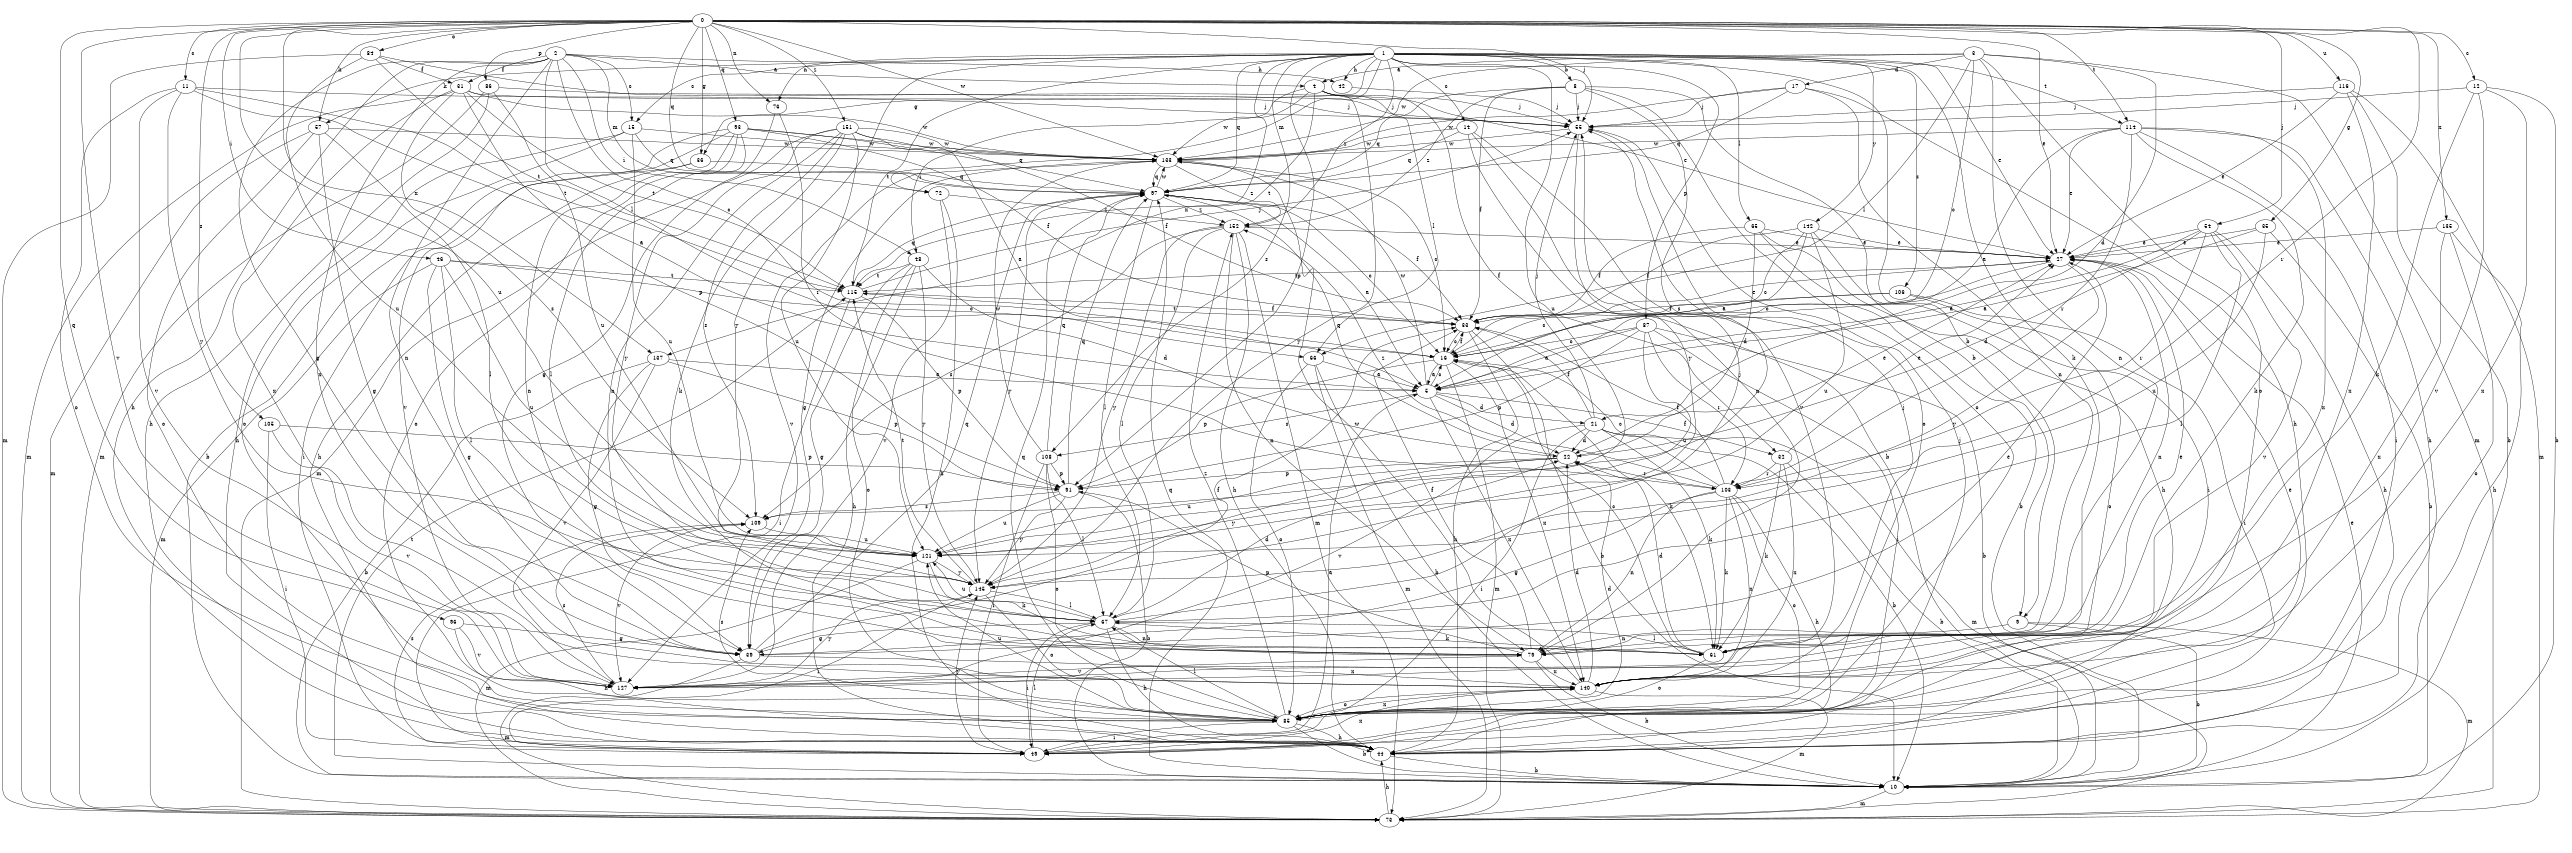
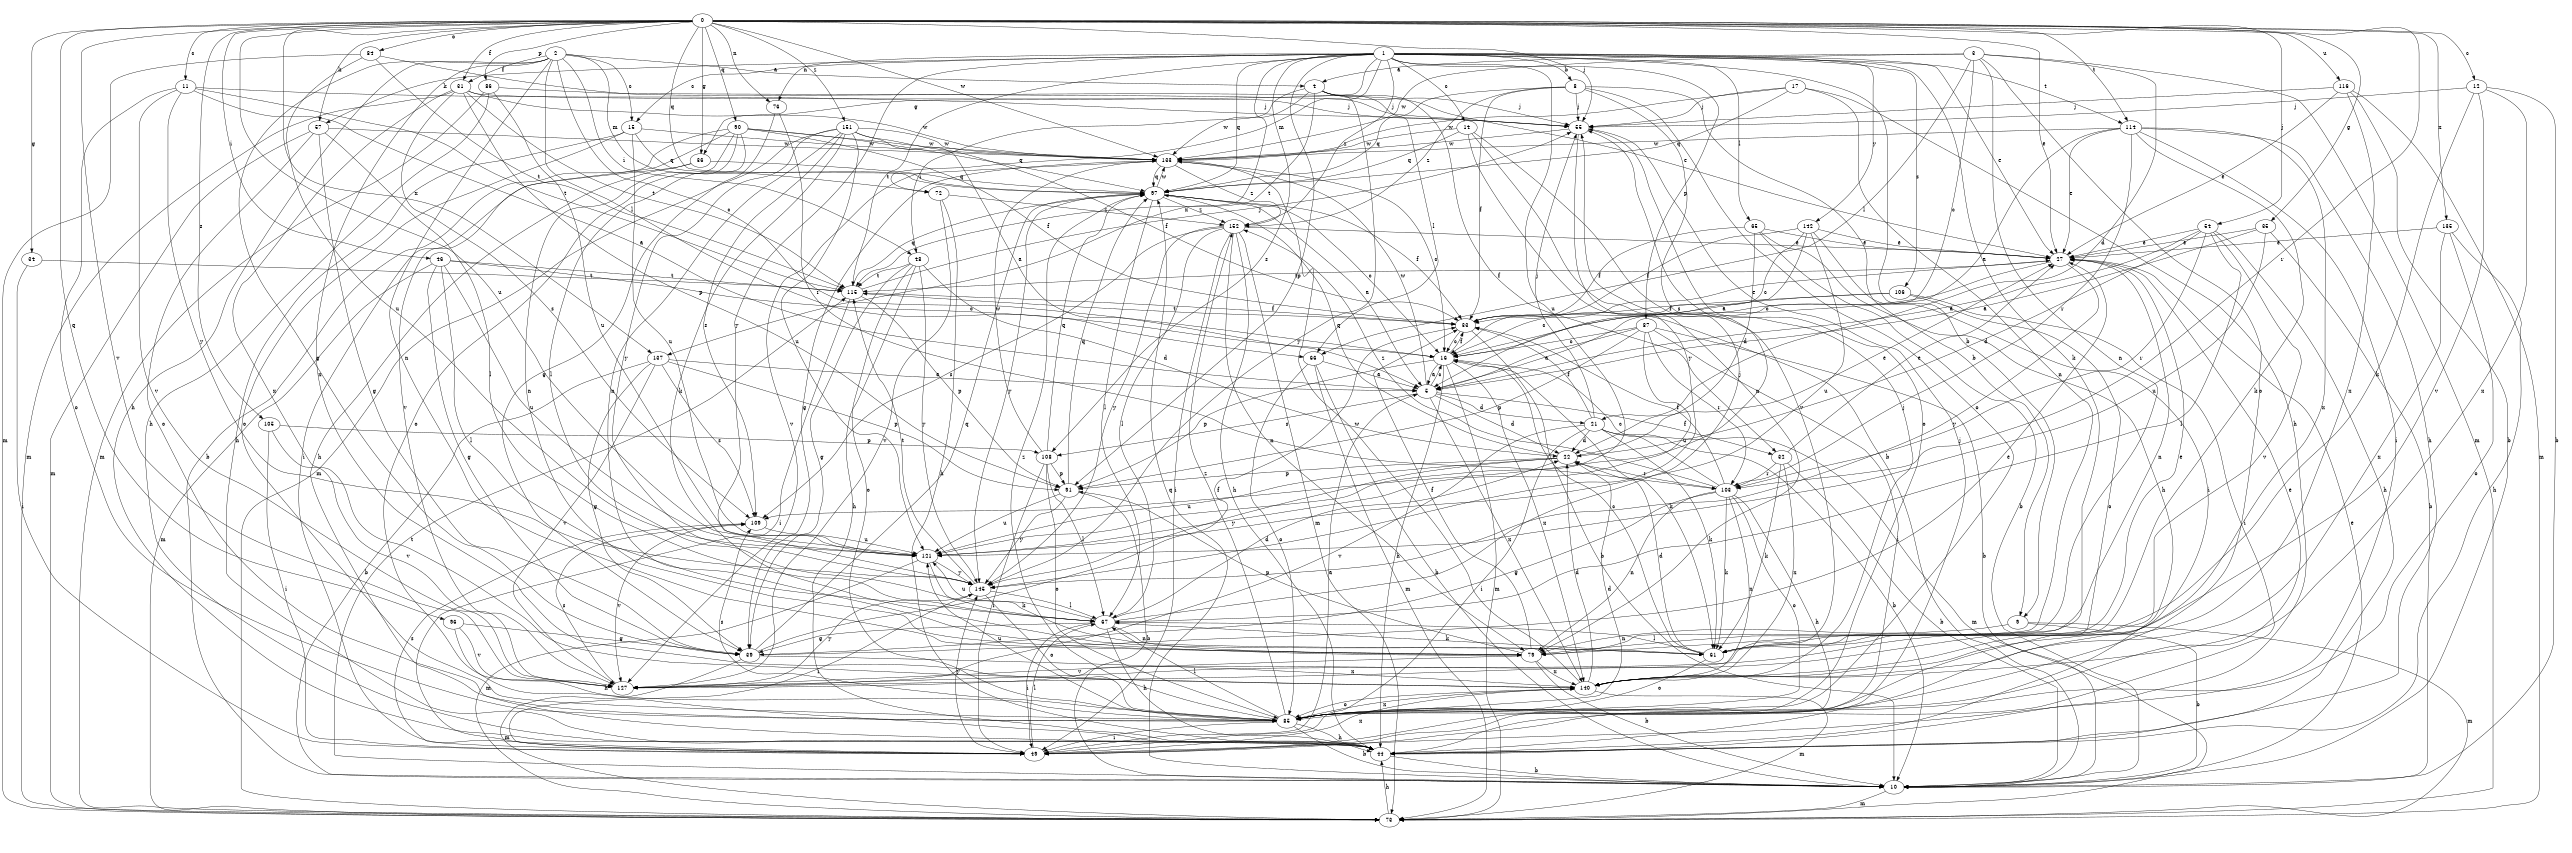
edge "84" -> "31": now "0" -> "31"
edge "3" -> "17": removed, label "d"
node "42": removed
node "93": label "93" -> "90"
node "34": added
edge "105" -> "91": now "105" -> "108"
edge "85" -> "97": label "q" -> "z"
edge "152" -> "49": added, label "i"
edge "91" -> "109": now "137" -> "109"
edge "33" -> "44": now "16" -> "44"
